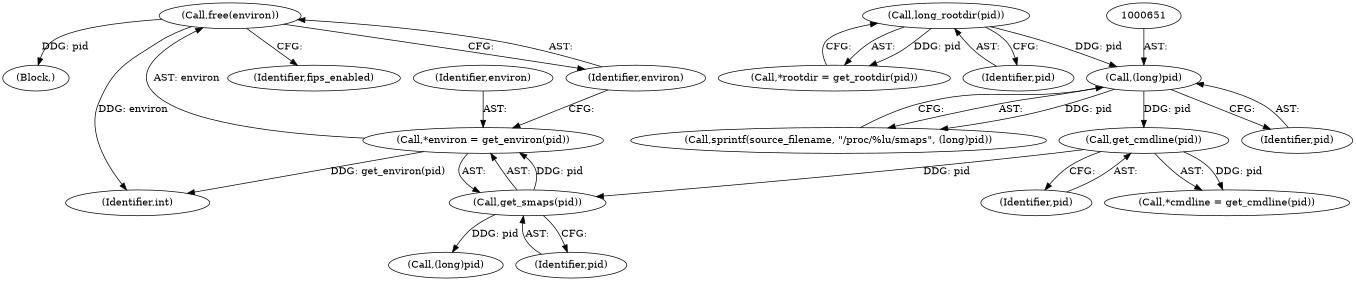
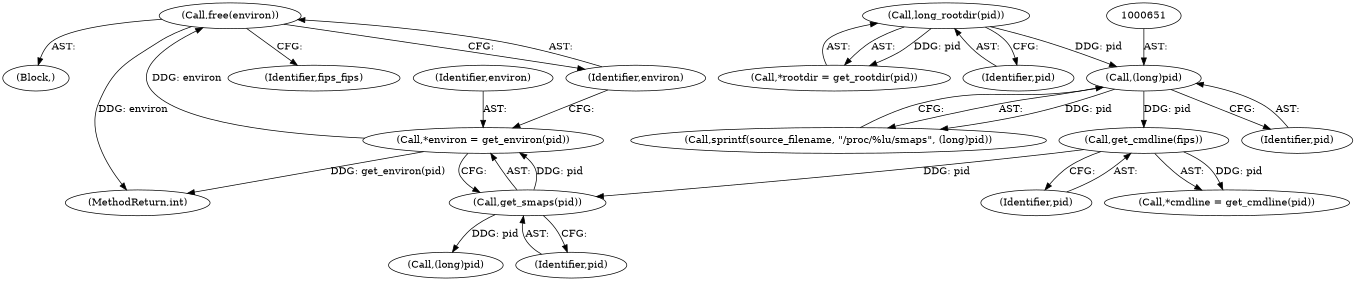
edge "(Call,free(environ))" -> "(Block,)": label "DDG: pid" -> "AST: "
edge "(Call,*rootdir = get_rootdir(pid))" -> "(Call,long_rootdir(pid))": label "CFG: " -> "AST: "
edge "(Call,*environ = get_environ(pid))" -> "(Call,free(environ))": label "AST: environ" -> "DDG: environ"
node "(Identifier,fips_enabled)": label "(Identifier,fips_enabled)" -> "(Identifier,fips_fips)"
node "(Call,get_cmdline(pid))": label "(Call,get_cmdline(pid))" -> "(Call,get_cmdline(fips))"
edge "(Call,*environ = get_environ(pid))" -> "(Call,get_smaps(pid))": label "AST: " -> "CFG: "
node "(Identifier,int)": label "(Identifier,int)" -> "(MethodReturn,int)"
